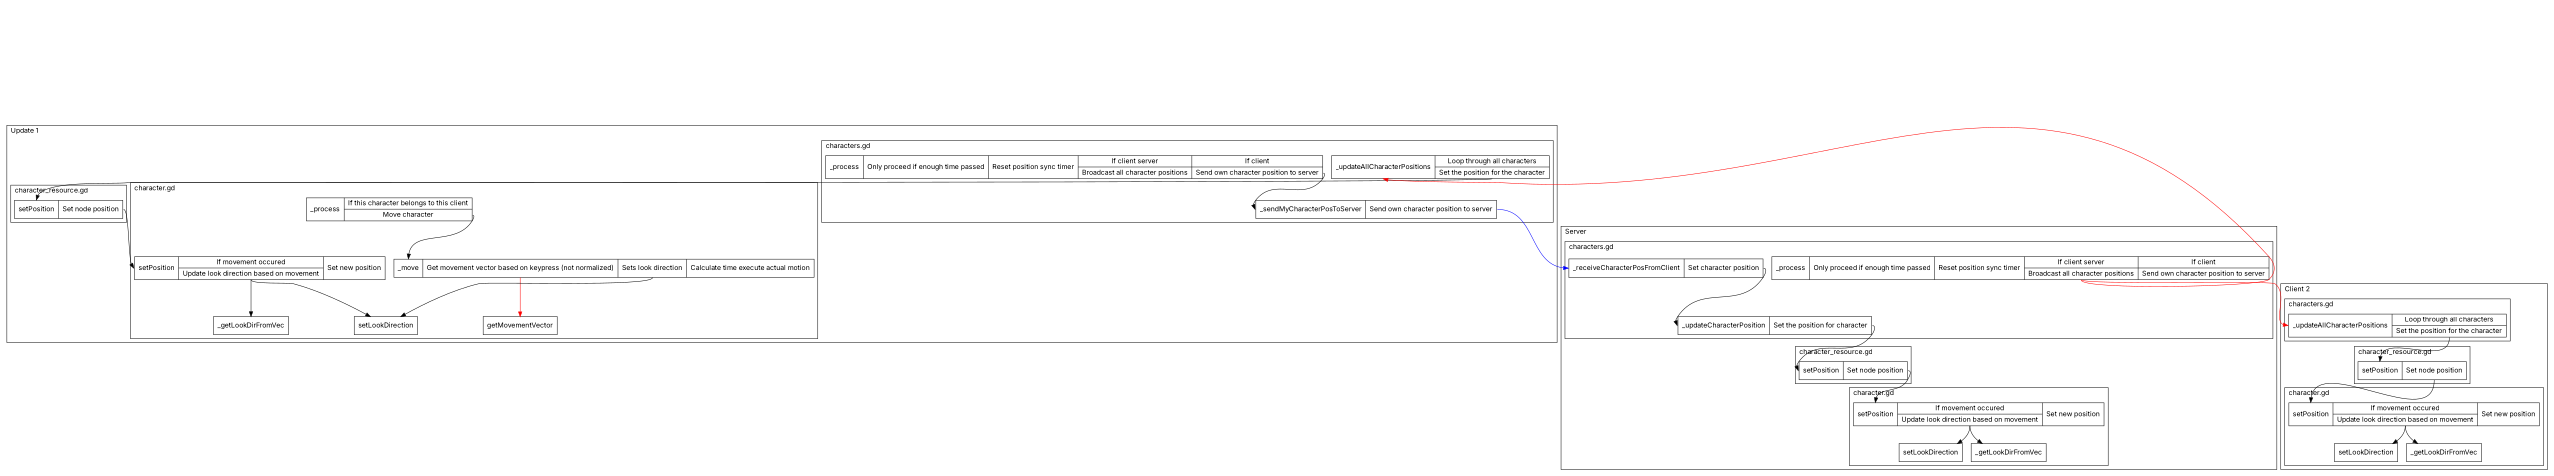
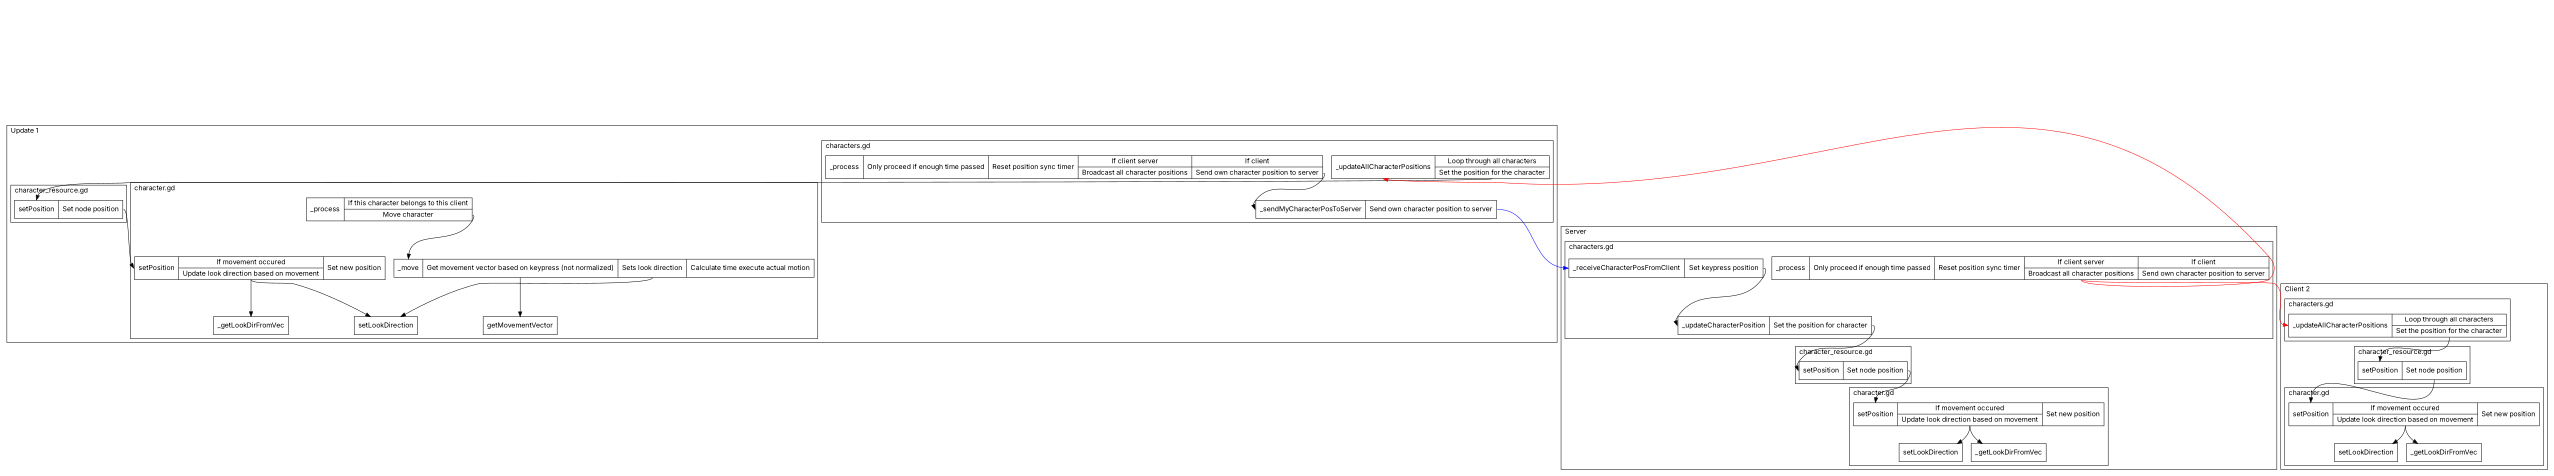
node "_receiveCharacterPosFromClient": text "Set character position" -> "Set keypress position"
edge "_move" -> "getMovementVector": color red -> black
